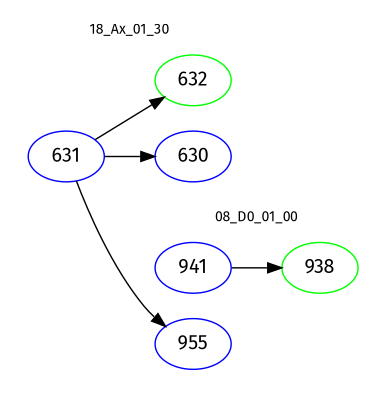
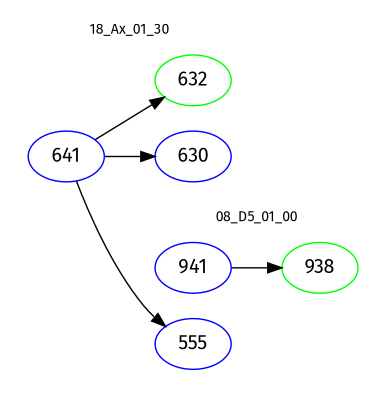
node "631": label "631" -> "641"
cluster "08_D0_01_00": label "08_D0_01_00" -> "08_D5_01_00"
node "955": label "955" -> "555"
